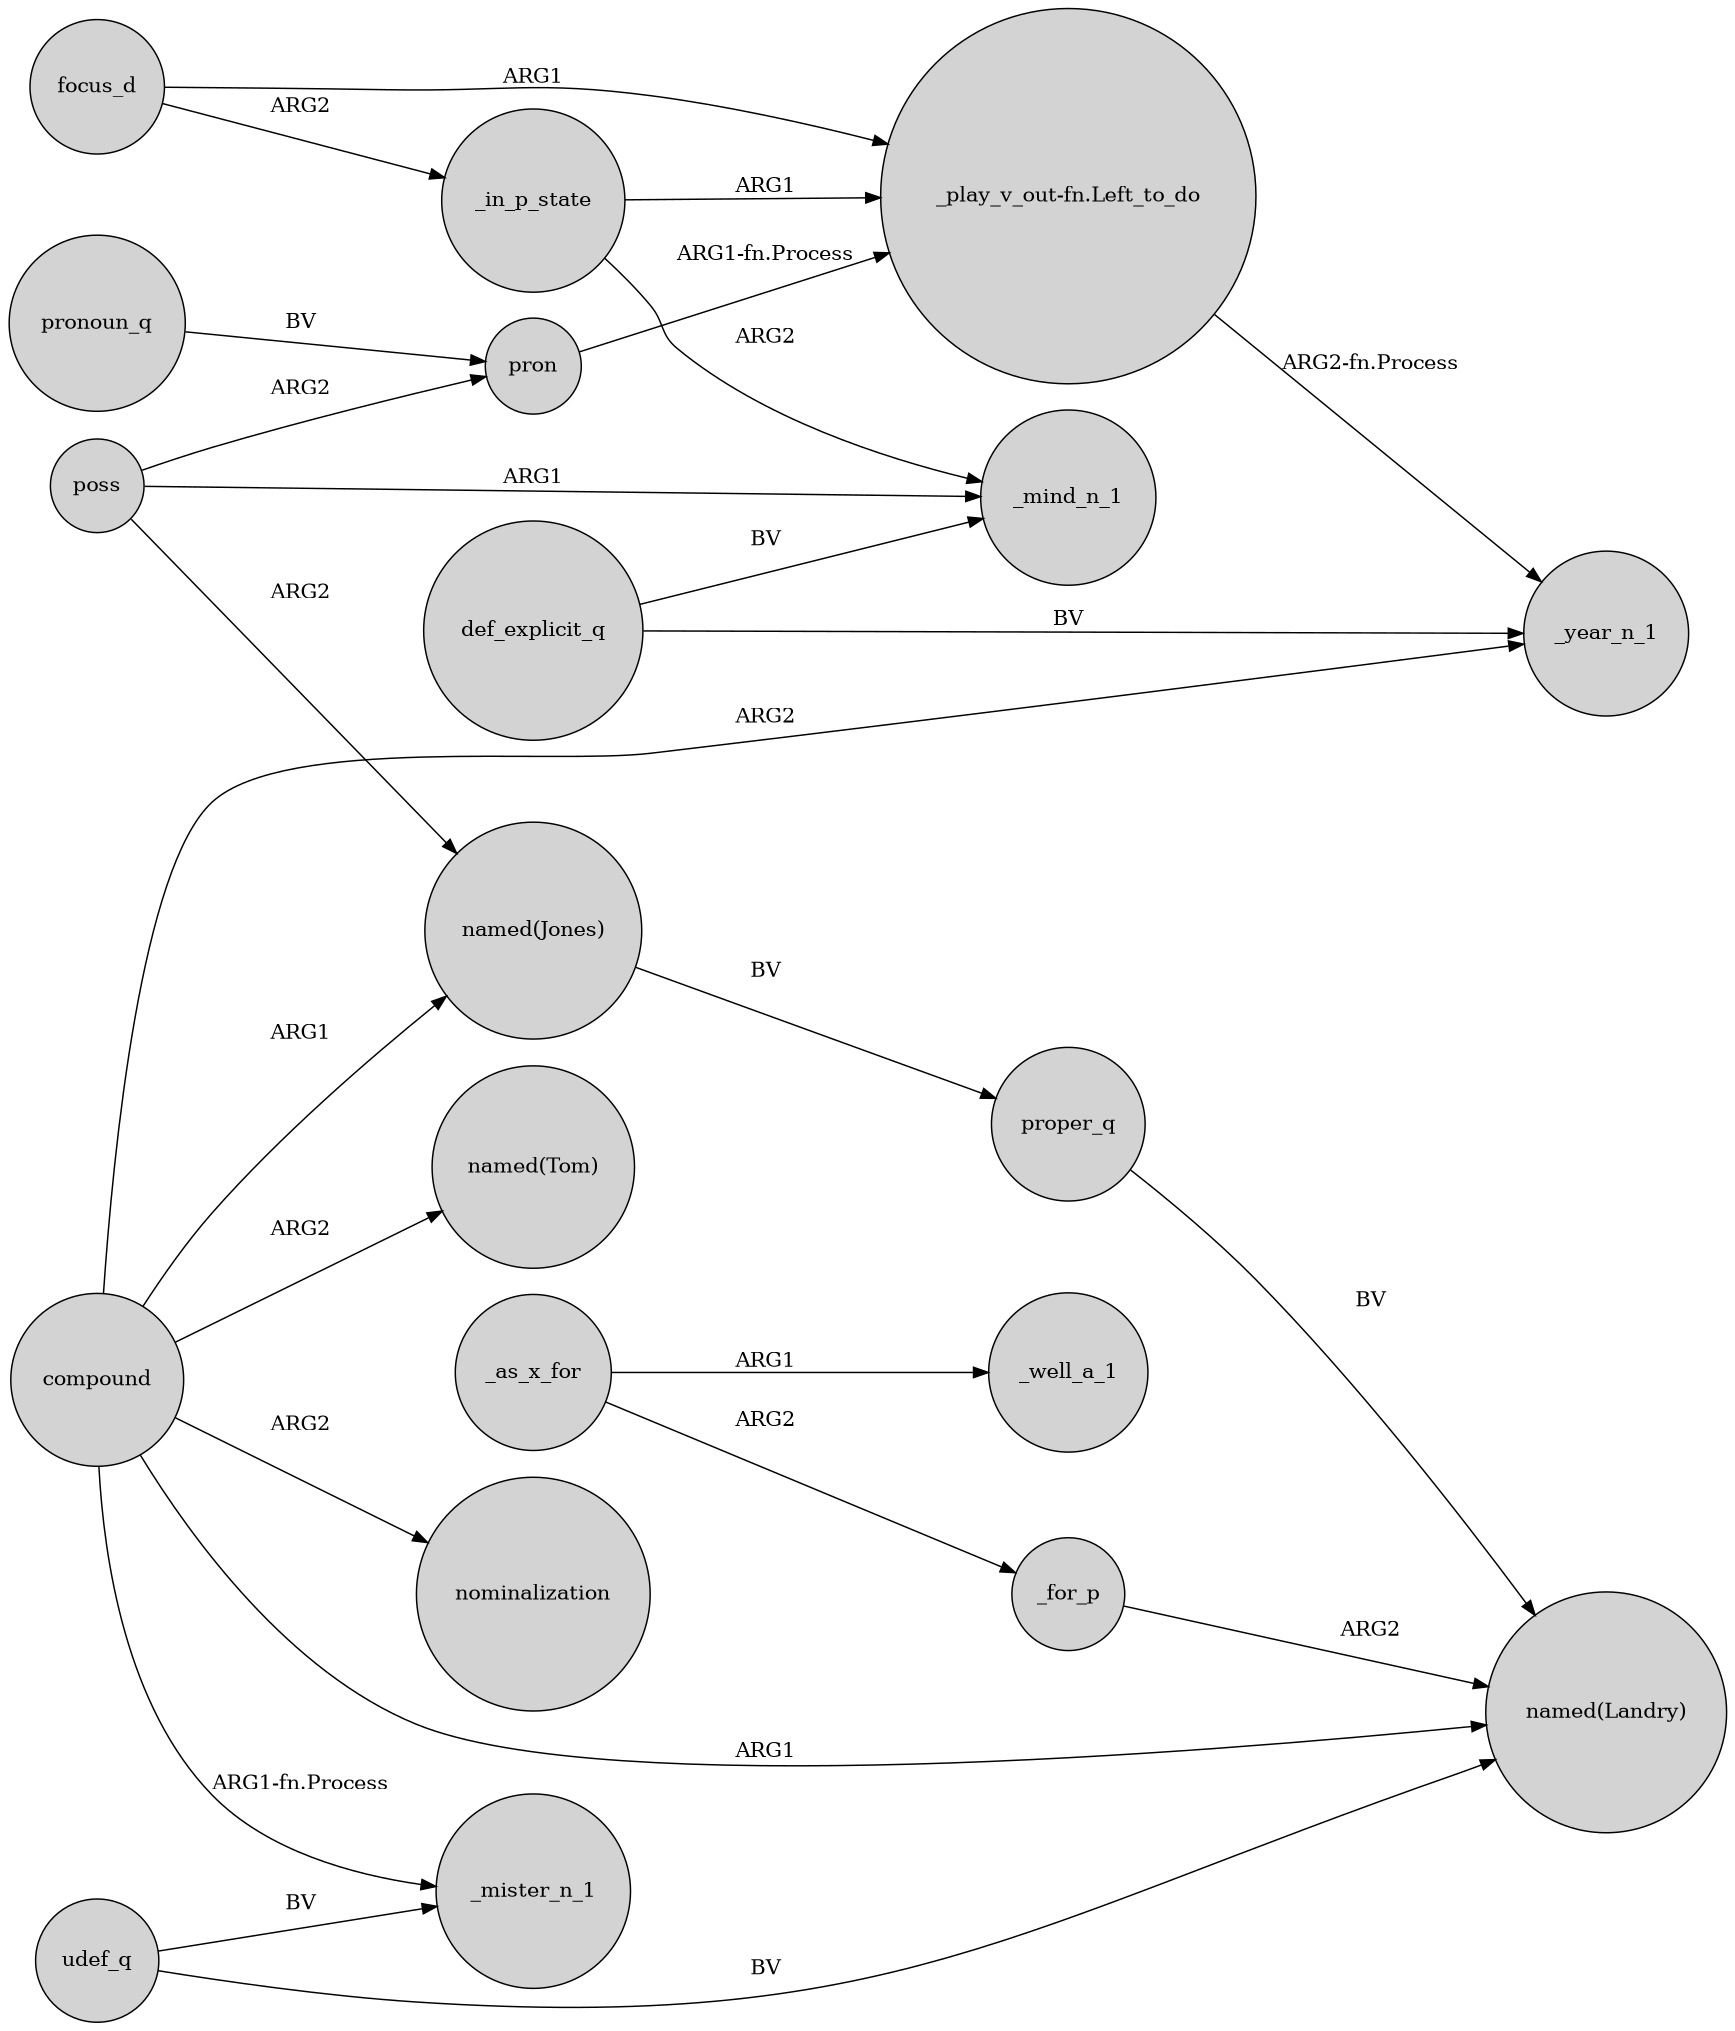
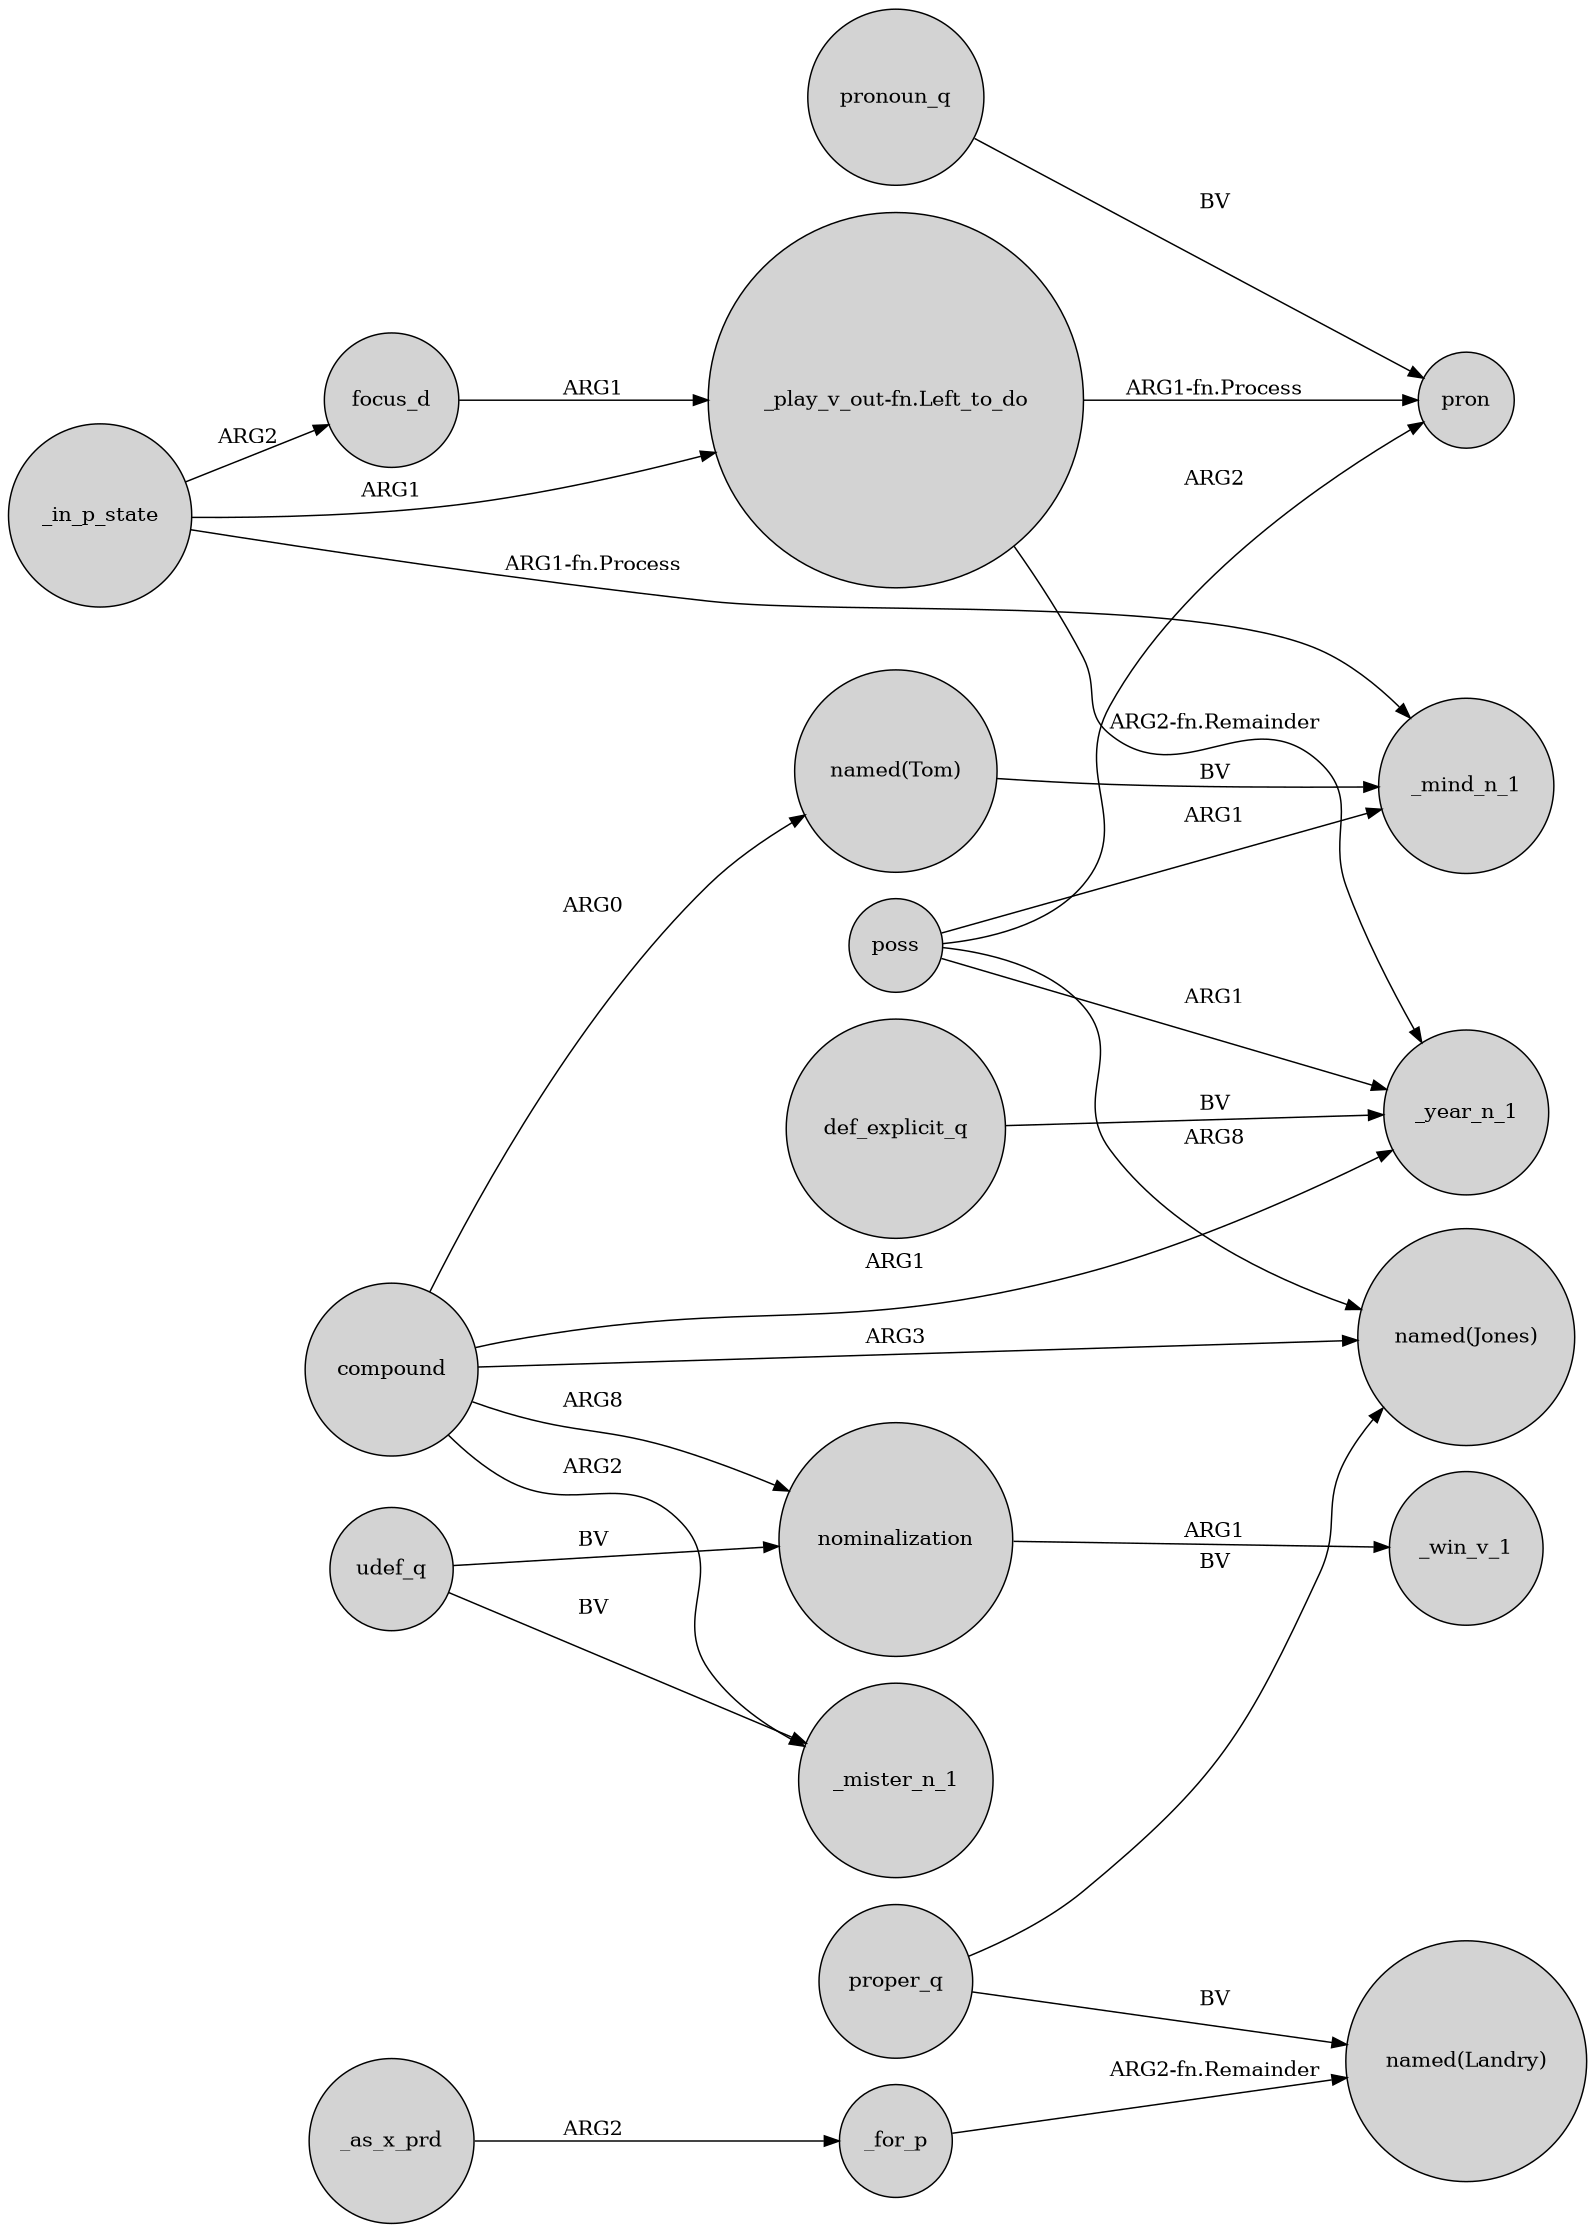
edge "focus_d" -> "_in_p_state": reversed
edge "pron" -> "_play_v_out-fn.Left_to_do": reversed
edge "_in_p_state" -> "_mind_n_1": label "ARG2" -> "ARG1-fn.Process"
edge "_play_v_out-fn.Left_to_do" -> "_year_n_1": label "ARG2-fn.Process" -> "ARG2-fn.Remainder"
edge "def_explicit_q" -> "_mind_n_1": now "named(Tom)" -> "_mind_n_1"
edge "poss" -> "named(Jones)": label "ARG2" -> "ARG8"
edge "compound" -> "_year_n_1": label "ARG2" -> "ARG1"
edge "poss" -> "_year_n_1": added, label "ARG1"
edge "named(Jones)" -> "proper_q": reversed
edge "compound" -> "named(Jones)": label "ARG1" -> "ARG3"
edge "compound" -> "named(Tom)": label "ARG2" -> "ARG0"
node "_as_x_for": label "_as_x_for" -> "_as_x_prd"
node "_well_a_1": removed
edge "compound" -> "nominalization": label "ARG2" -> "ARG8"
node "_win_v_1": added
edge "_for_p" -> "named(Landry)": label "ARG2" -> "ARG2-fn.Remainder"
edge "compound" -> "named(Landry)": removed, label "ARG1"
edge "compound" -> "_mister_n_1": label "ARG1-fn.Process" -> "ARG2"
edge "udef_q" -> "named(Landry)": now "udef_q" -> "nominalization"
